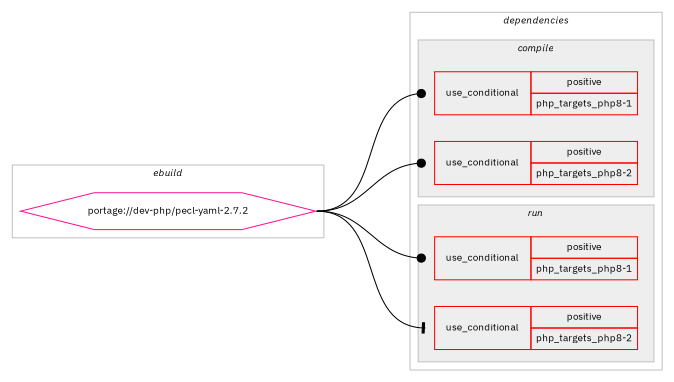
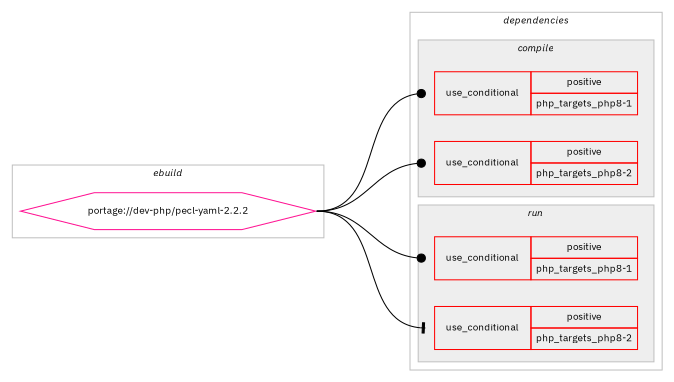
node "portage://dev-php/pecl-yaml-2.7.2": label "portage://dev-php/pecl-yaml-2.7.2" -> "portage://dev-php/pecl-yaml-2.2.2"
